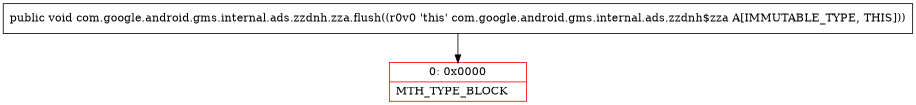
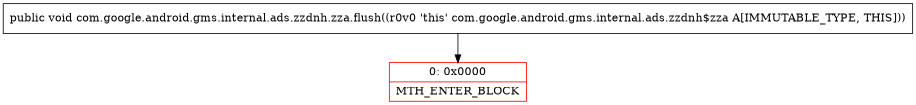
node "0: 0x0000": text "MTH_TYPE_BLOCK" -> "MTH_ENTER_BLOCK"
